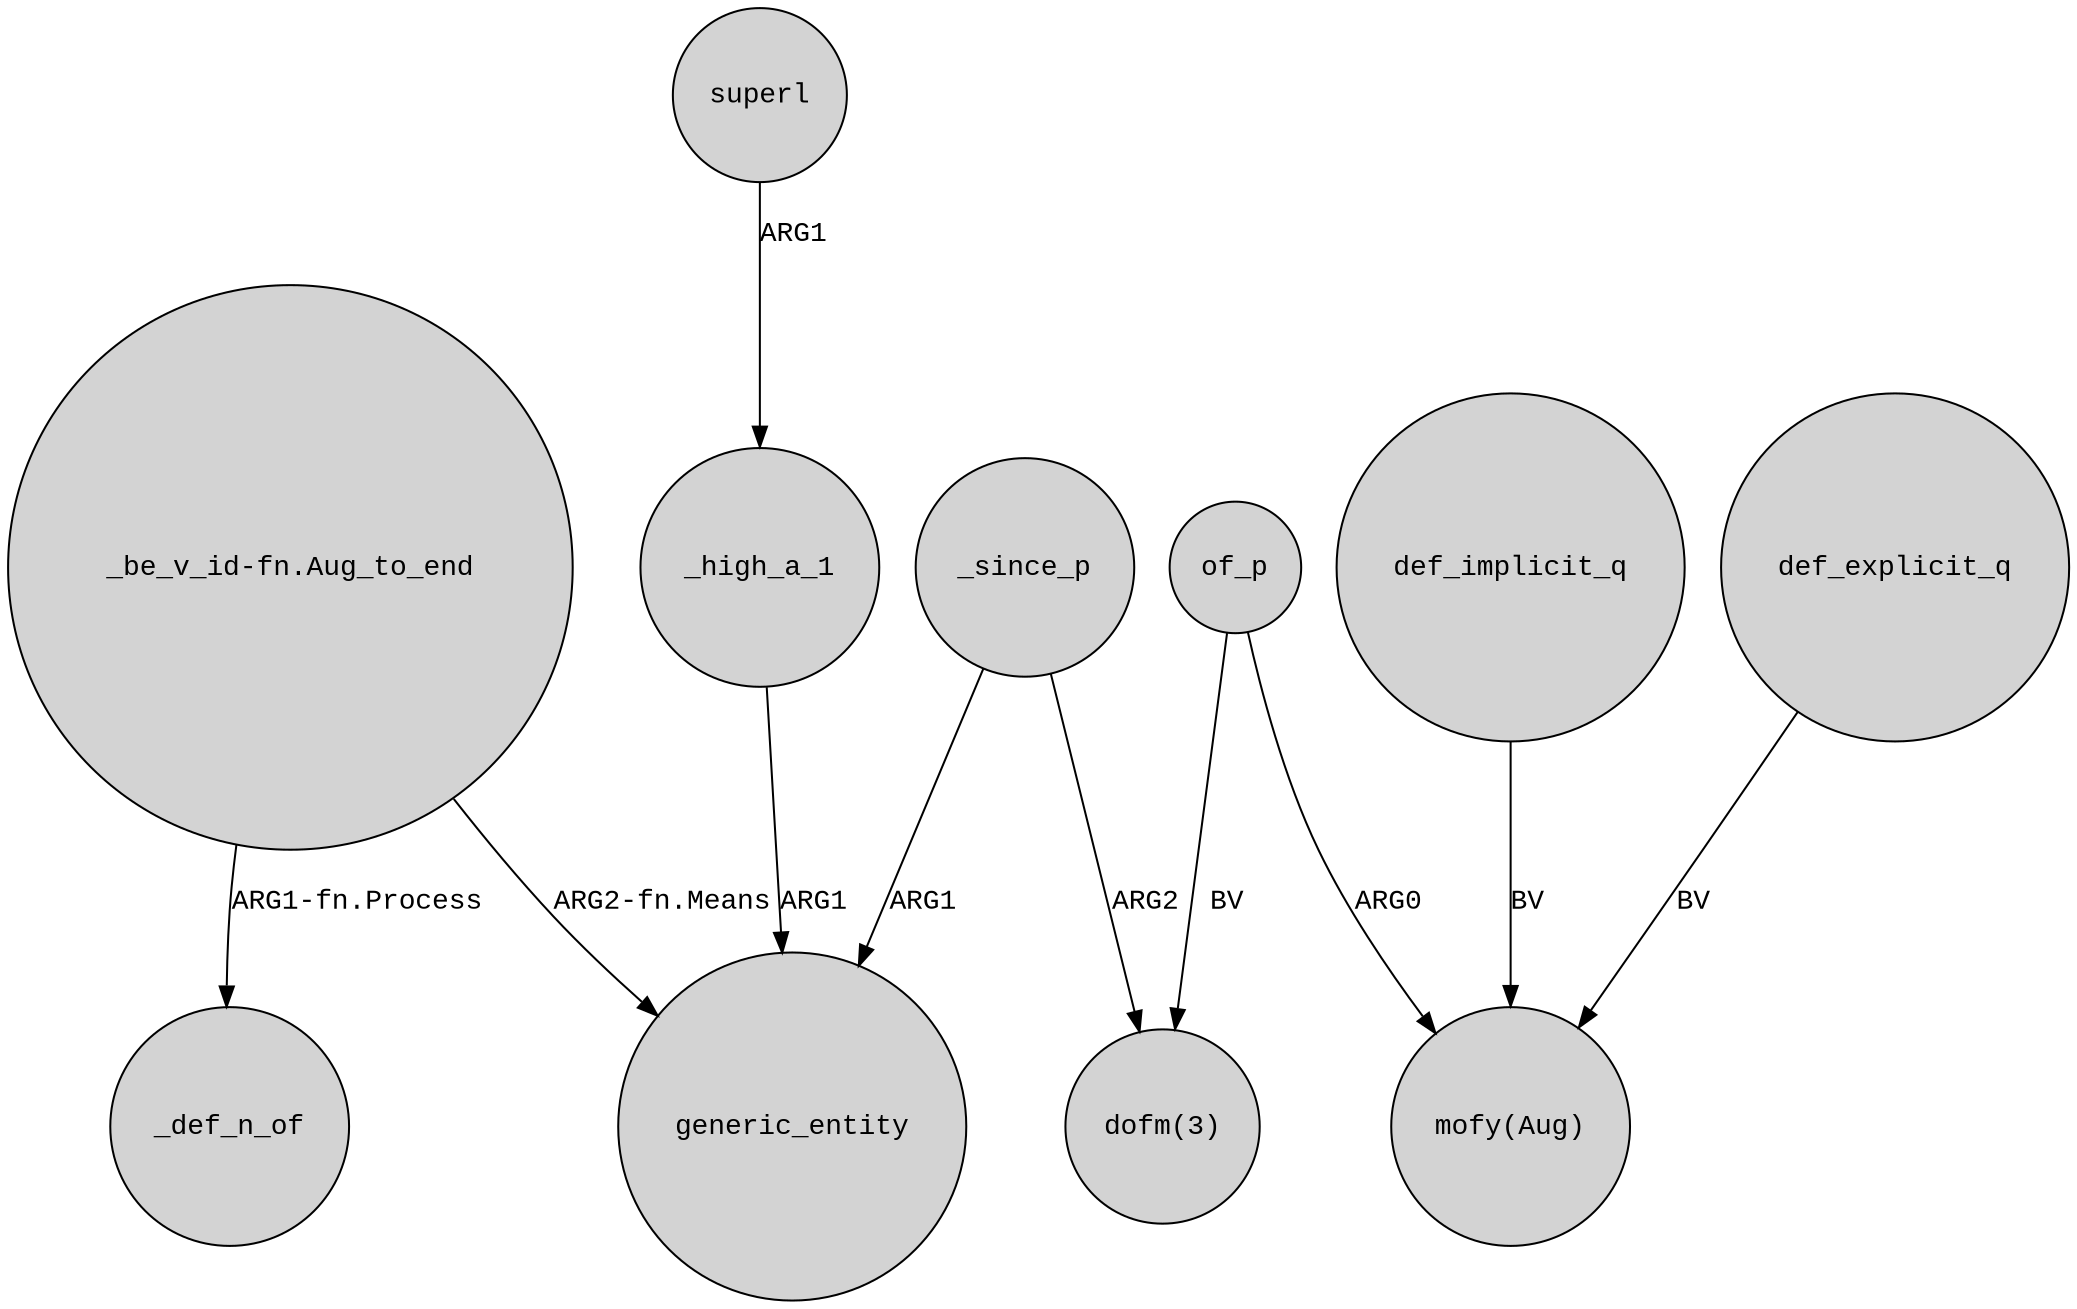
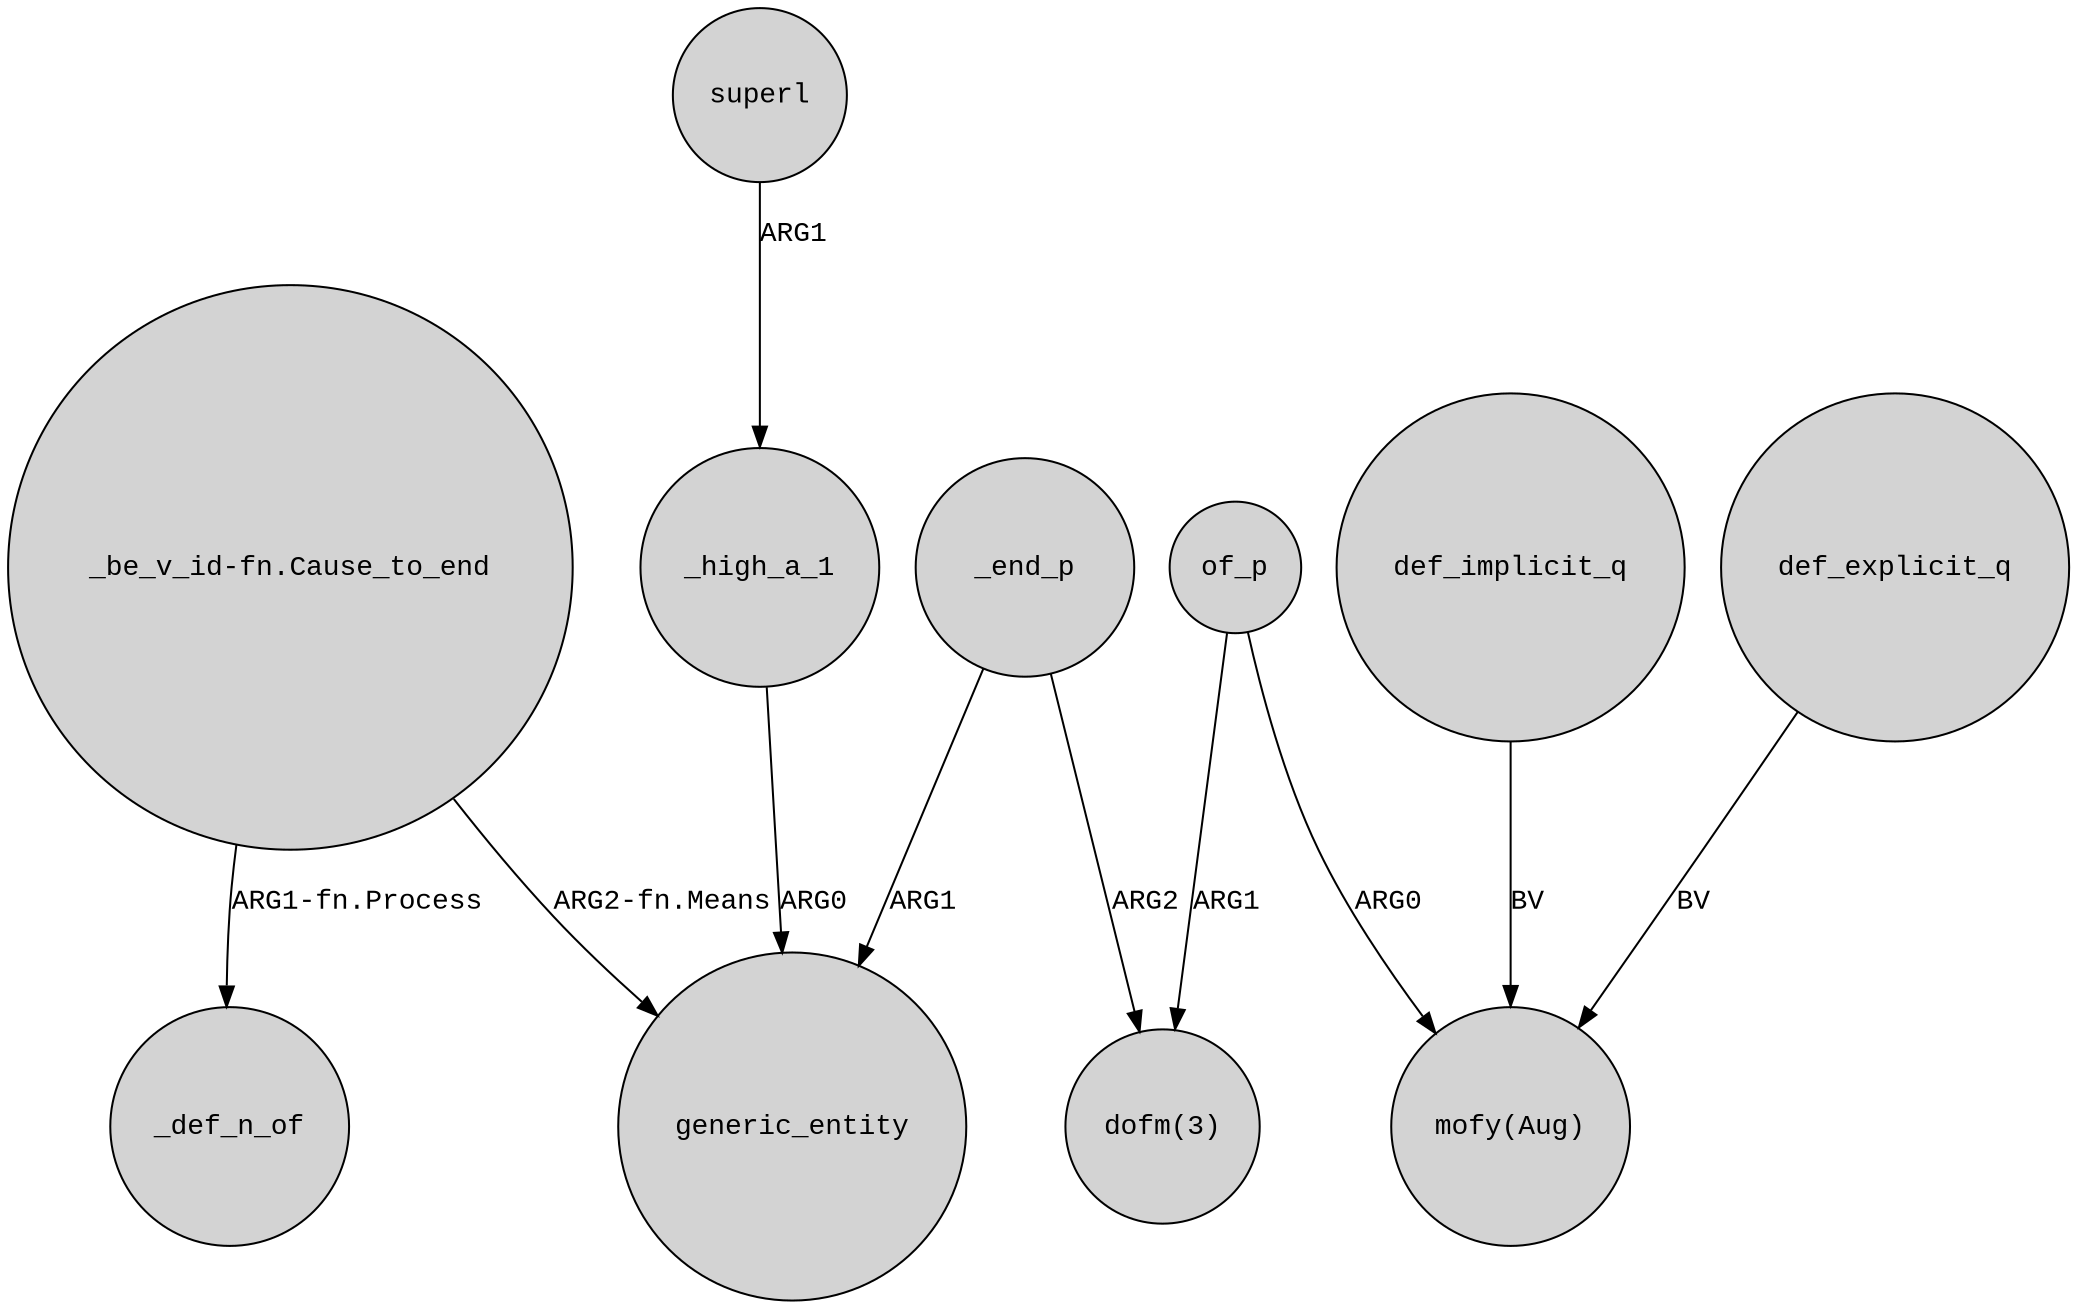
node "_be_v_id-fn.Aug_to_end": label "_be_v_id-fn.Aug_to_end" -> "_be_v_id-fn.Cause_to_end"
node "_since_p": label "_since_p" -> "_end_p"
edge "_high_a_1" -> "generic_entity": label "ARG1" -> "ARG0"
edge "of_p" -> "dofm(3)": label "BV" -> "ARG1"
